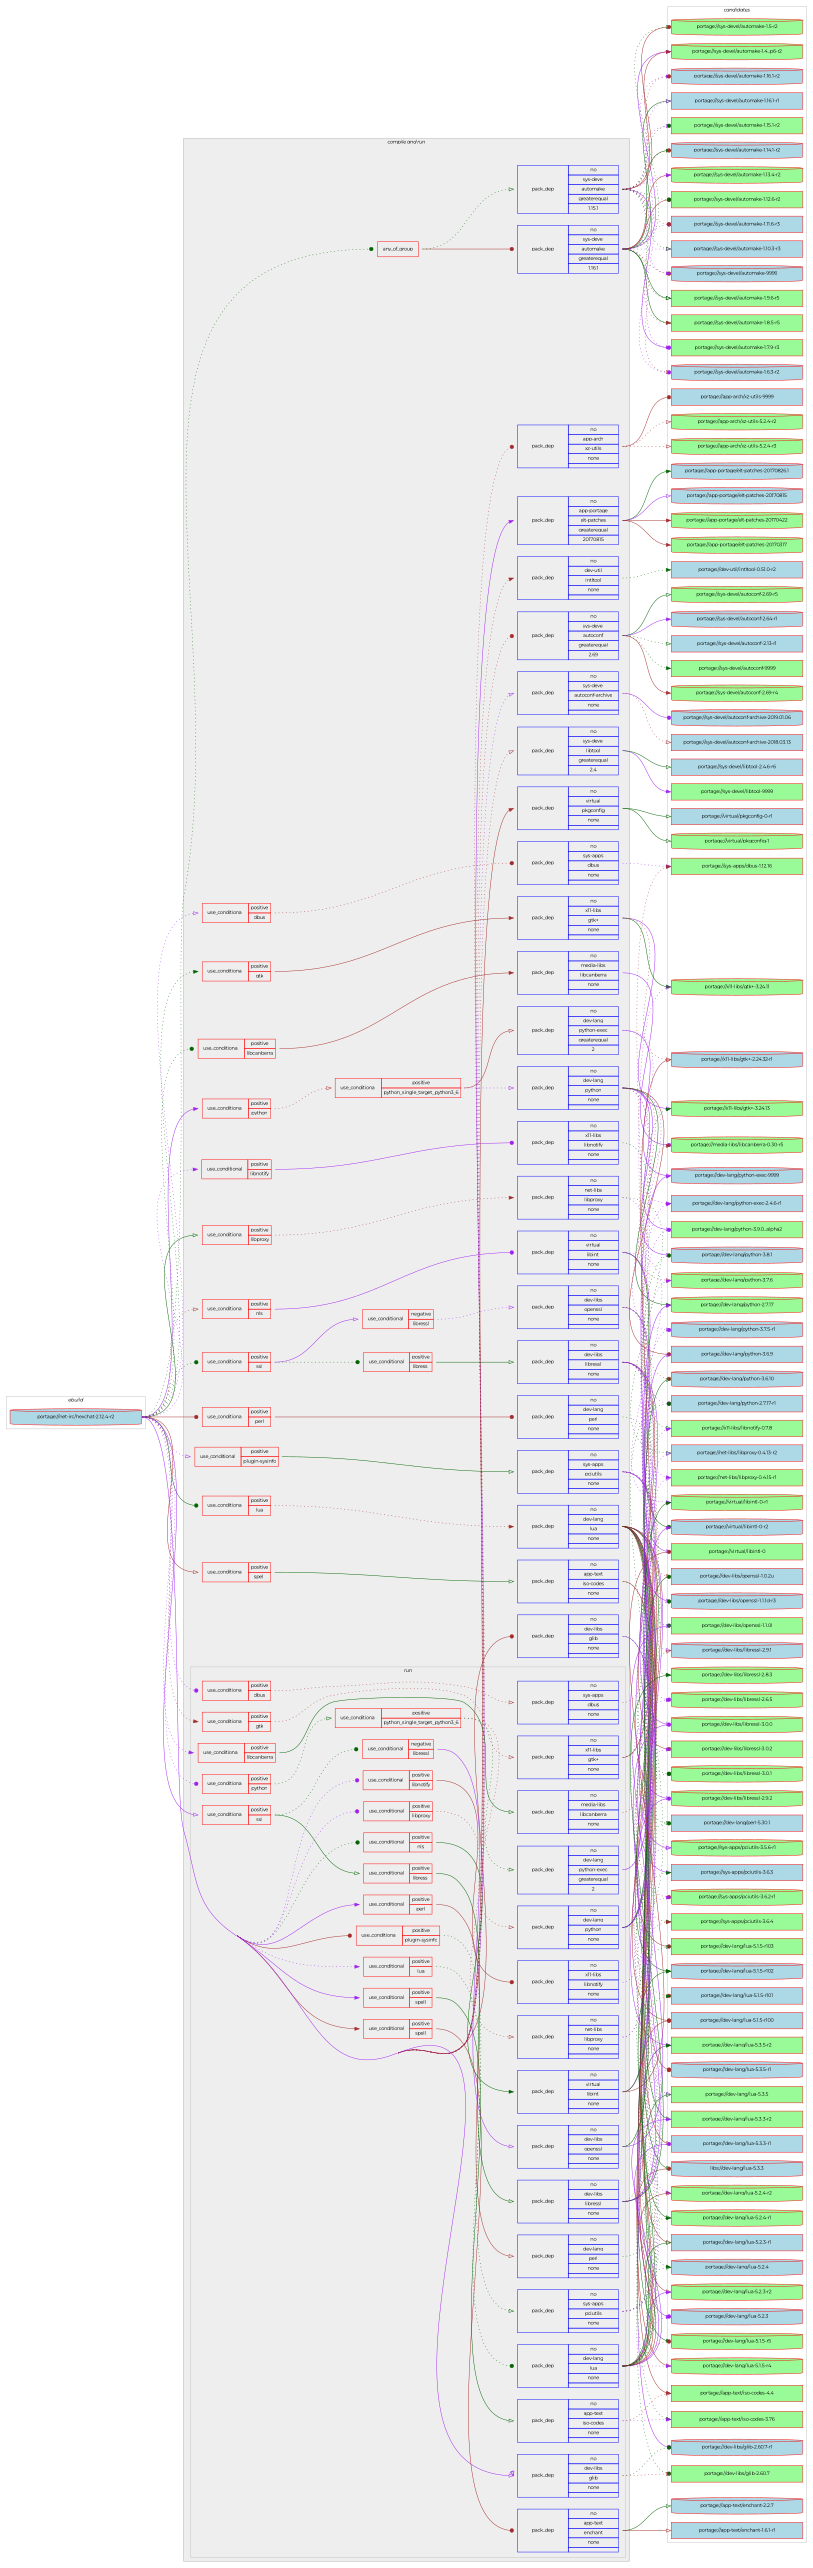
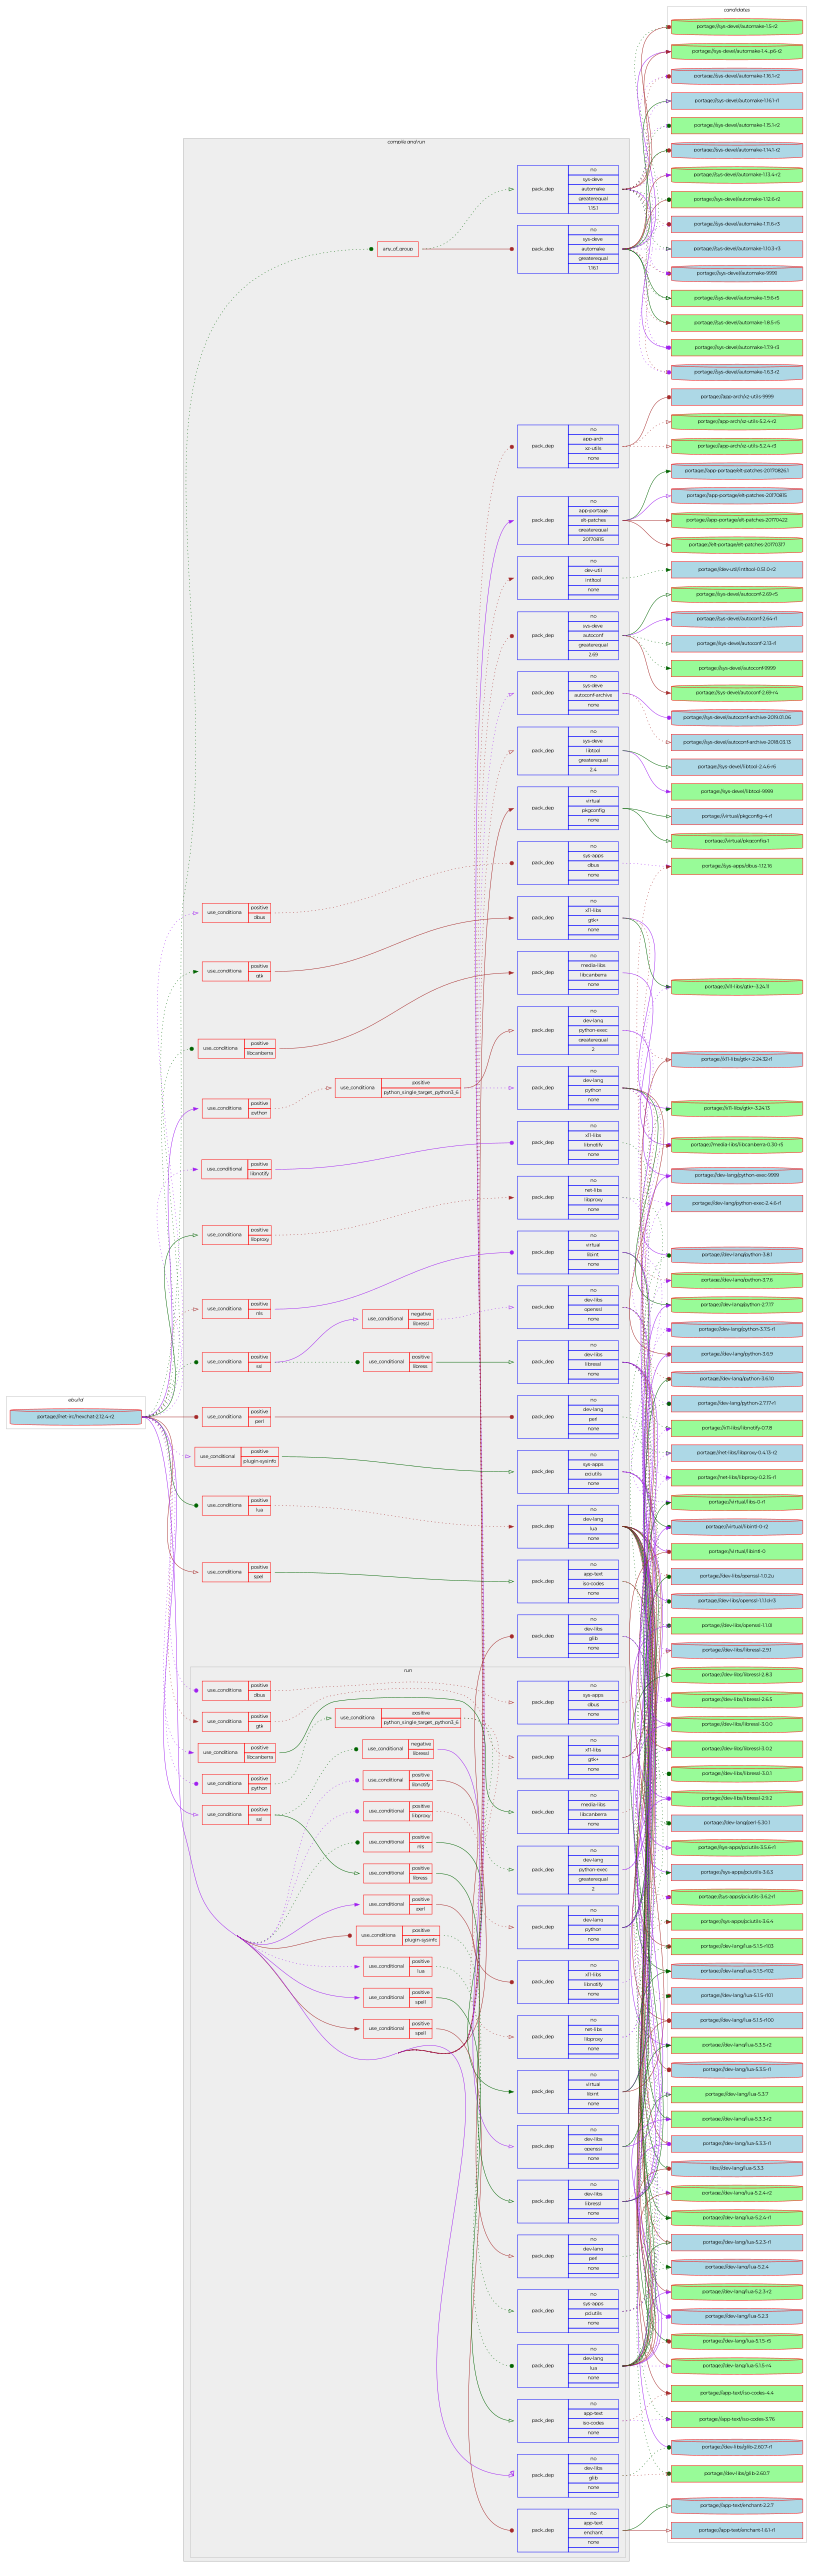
node "portage://app-portage/elt-patches-20170317": label "portage://app-portage/elt-patches-20170317" -> "portage://elt-portage/elt-patches-20170317"
node "portage://virtual/pkgconfig-0-r1": label "portage://virtual/pkgconfig-0-r1" -> "portage://virtual/pkgconfig-4-r1"
node "portage://dev-lang/python-3.9.0_alpha2": removed
node "portage://net-libs/libproxy-0.4.15-r1": label "portage://net-libs/libproxy-0.4.15-r1" -> "portage://net-libs/libproxy-0.2.15-r1"
node "portage://virtual/libintl-0-r1": label "portage://virtual/libintl-0-r1" -> "portage://virtual/libs-0-r1"
node "portage://dev-lang/lua-5.3.5": label "portage://dev-lang/lua-5.3.5" -> "portage://dev-lang/lua-5.3.7"
